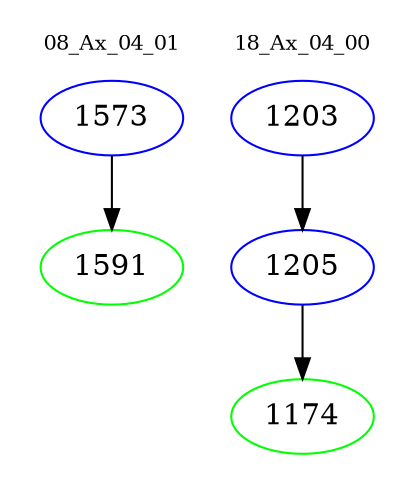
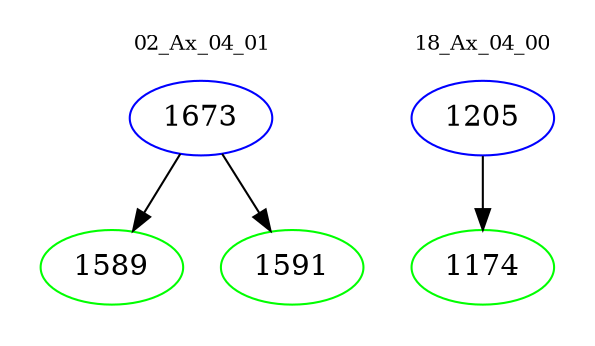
cluster "08_Ax_04_01": label "08_Ax_04_01" -> "02_Ax_04_01"
node "1573": label "1573" -> "1673"
node "1203": removed
node "1589": added
